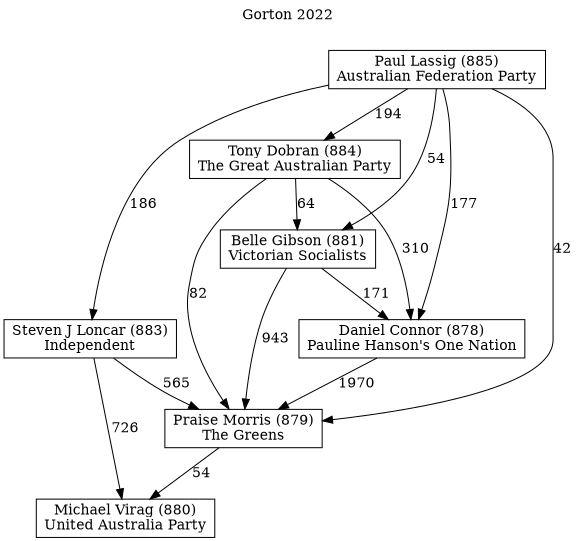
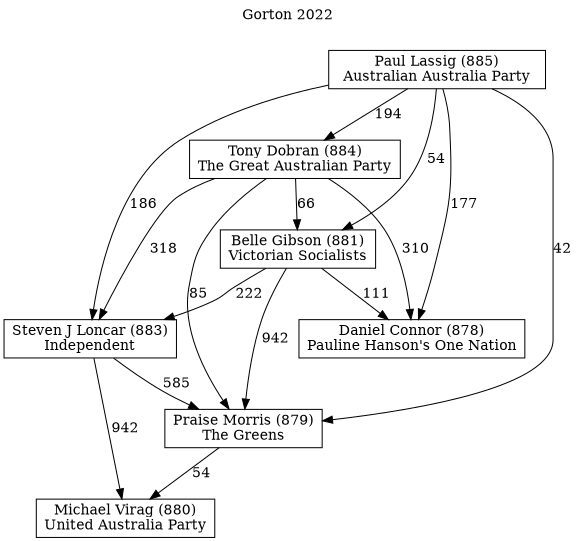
node "Paul Lassig (885) Australian Federation Party": label "Paul Lassig (885) Australian Federation Party" -> "Paul Lassig (885) Australian Australia Party"
edge "Tony Dobran (884) The Great Australian Party" -> "Belle Gibson (881) Victorian Socialists": label "64" -> "66"
edge "Tony Dobran (884) The Great Australian Party" -> "Steven J Loncar (883) Independent": added, label "318"
edge "Tony Dobran (884) The Great Australian Party" -> "Praise Morris (879) The Greens": label "82" -> "85"
edge "Belle Gibson (881) Victorian Socialists" -> "Daniel Connor (878) Pauline Hanson's One Nation": label "171" -> "111"
edge "Belle Gibson (881) Victorian Socialists" -> "Steven J Loncar (883) Independent": added, label "222"
edge "Belle Gibson (881) Victorian Socialists" -> "Praise Morris (879) The Greens": label "943" -> "942"
edge "Daniel Connor (878) Pauline Hanson's One Nation" -> "Praise Morris (879) The Greens": removed, label "1970"
edge "Steven J Loncar (883) Independent" -> "Praise Morris (879) The Greens": label "565" -> "585"
edge "Steven J Loncar (883) Independent" -> "Michael Virag (880) United Australia Party": label "726" -> "942"
